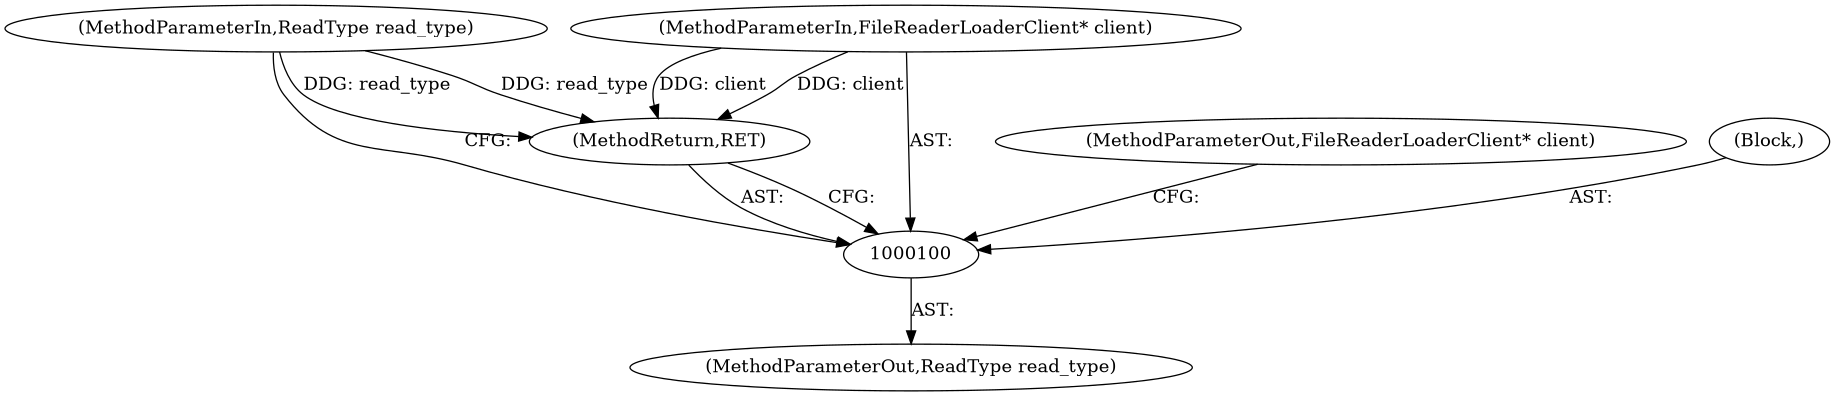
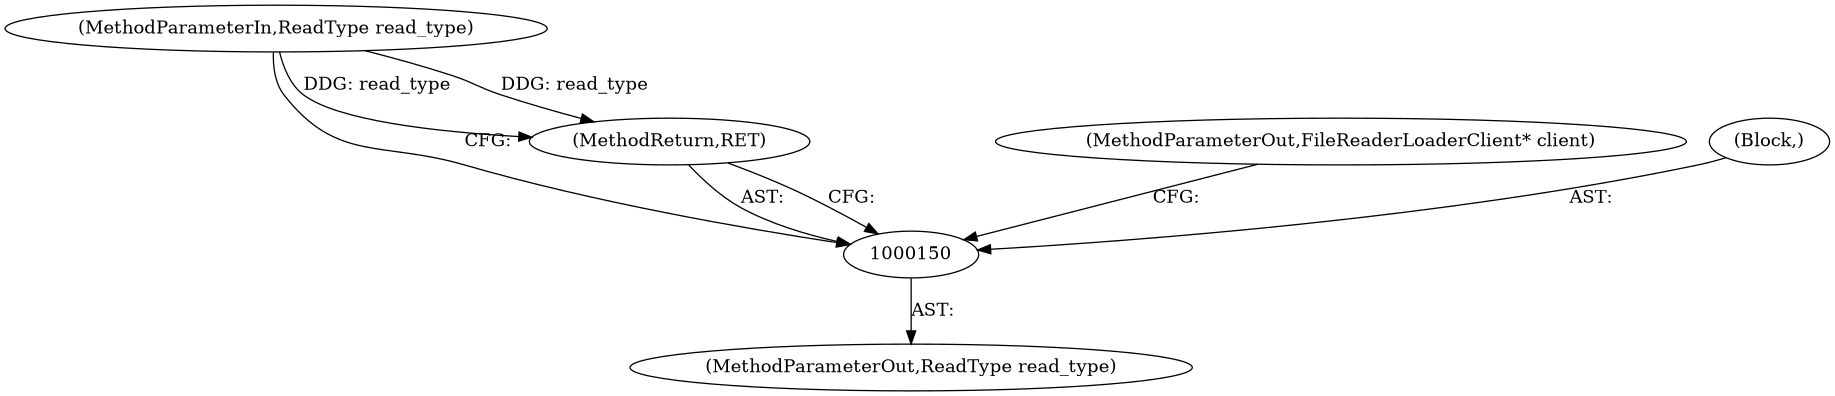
node "(MethodParameterIn,FileReaderLoaderClient* client)": removed
node "1000100": label "1000100" -> "1000150"
